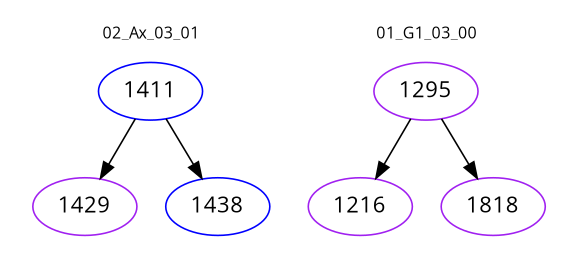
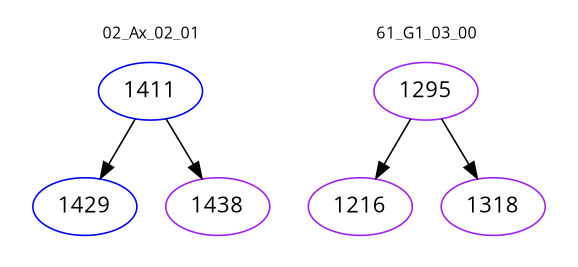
cluster "02_Ax_03_01": label "02_Ax_03_01" -> "02_Ax_02_01"
cluster "01_G1_03_00": label "01_G1_03_00" -> "61_G1_03_00"
node "1429": color purple -> blue
node "1438": color blue -> purple
node "1818": label "1818" -> "1318"
